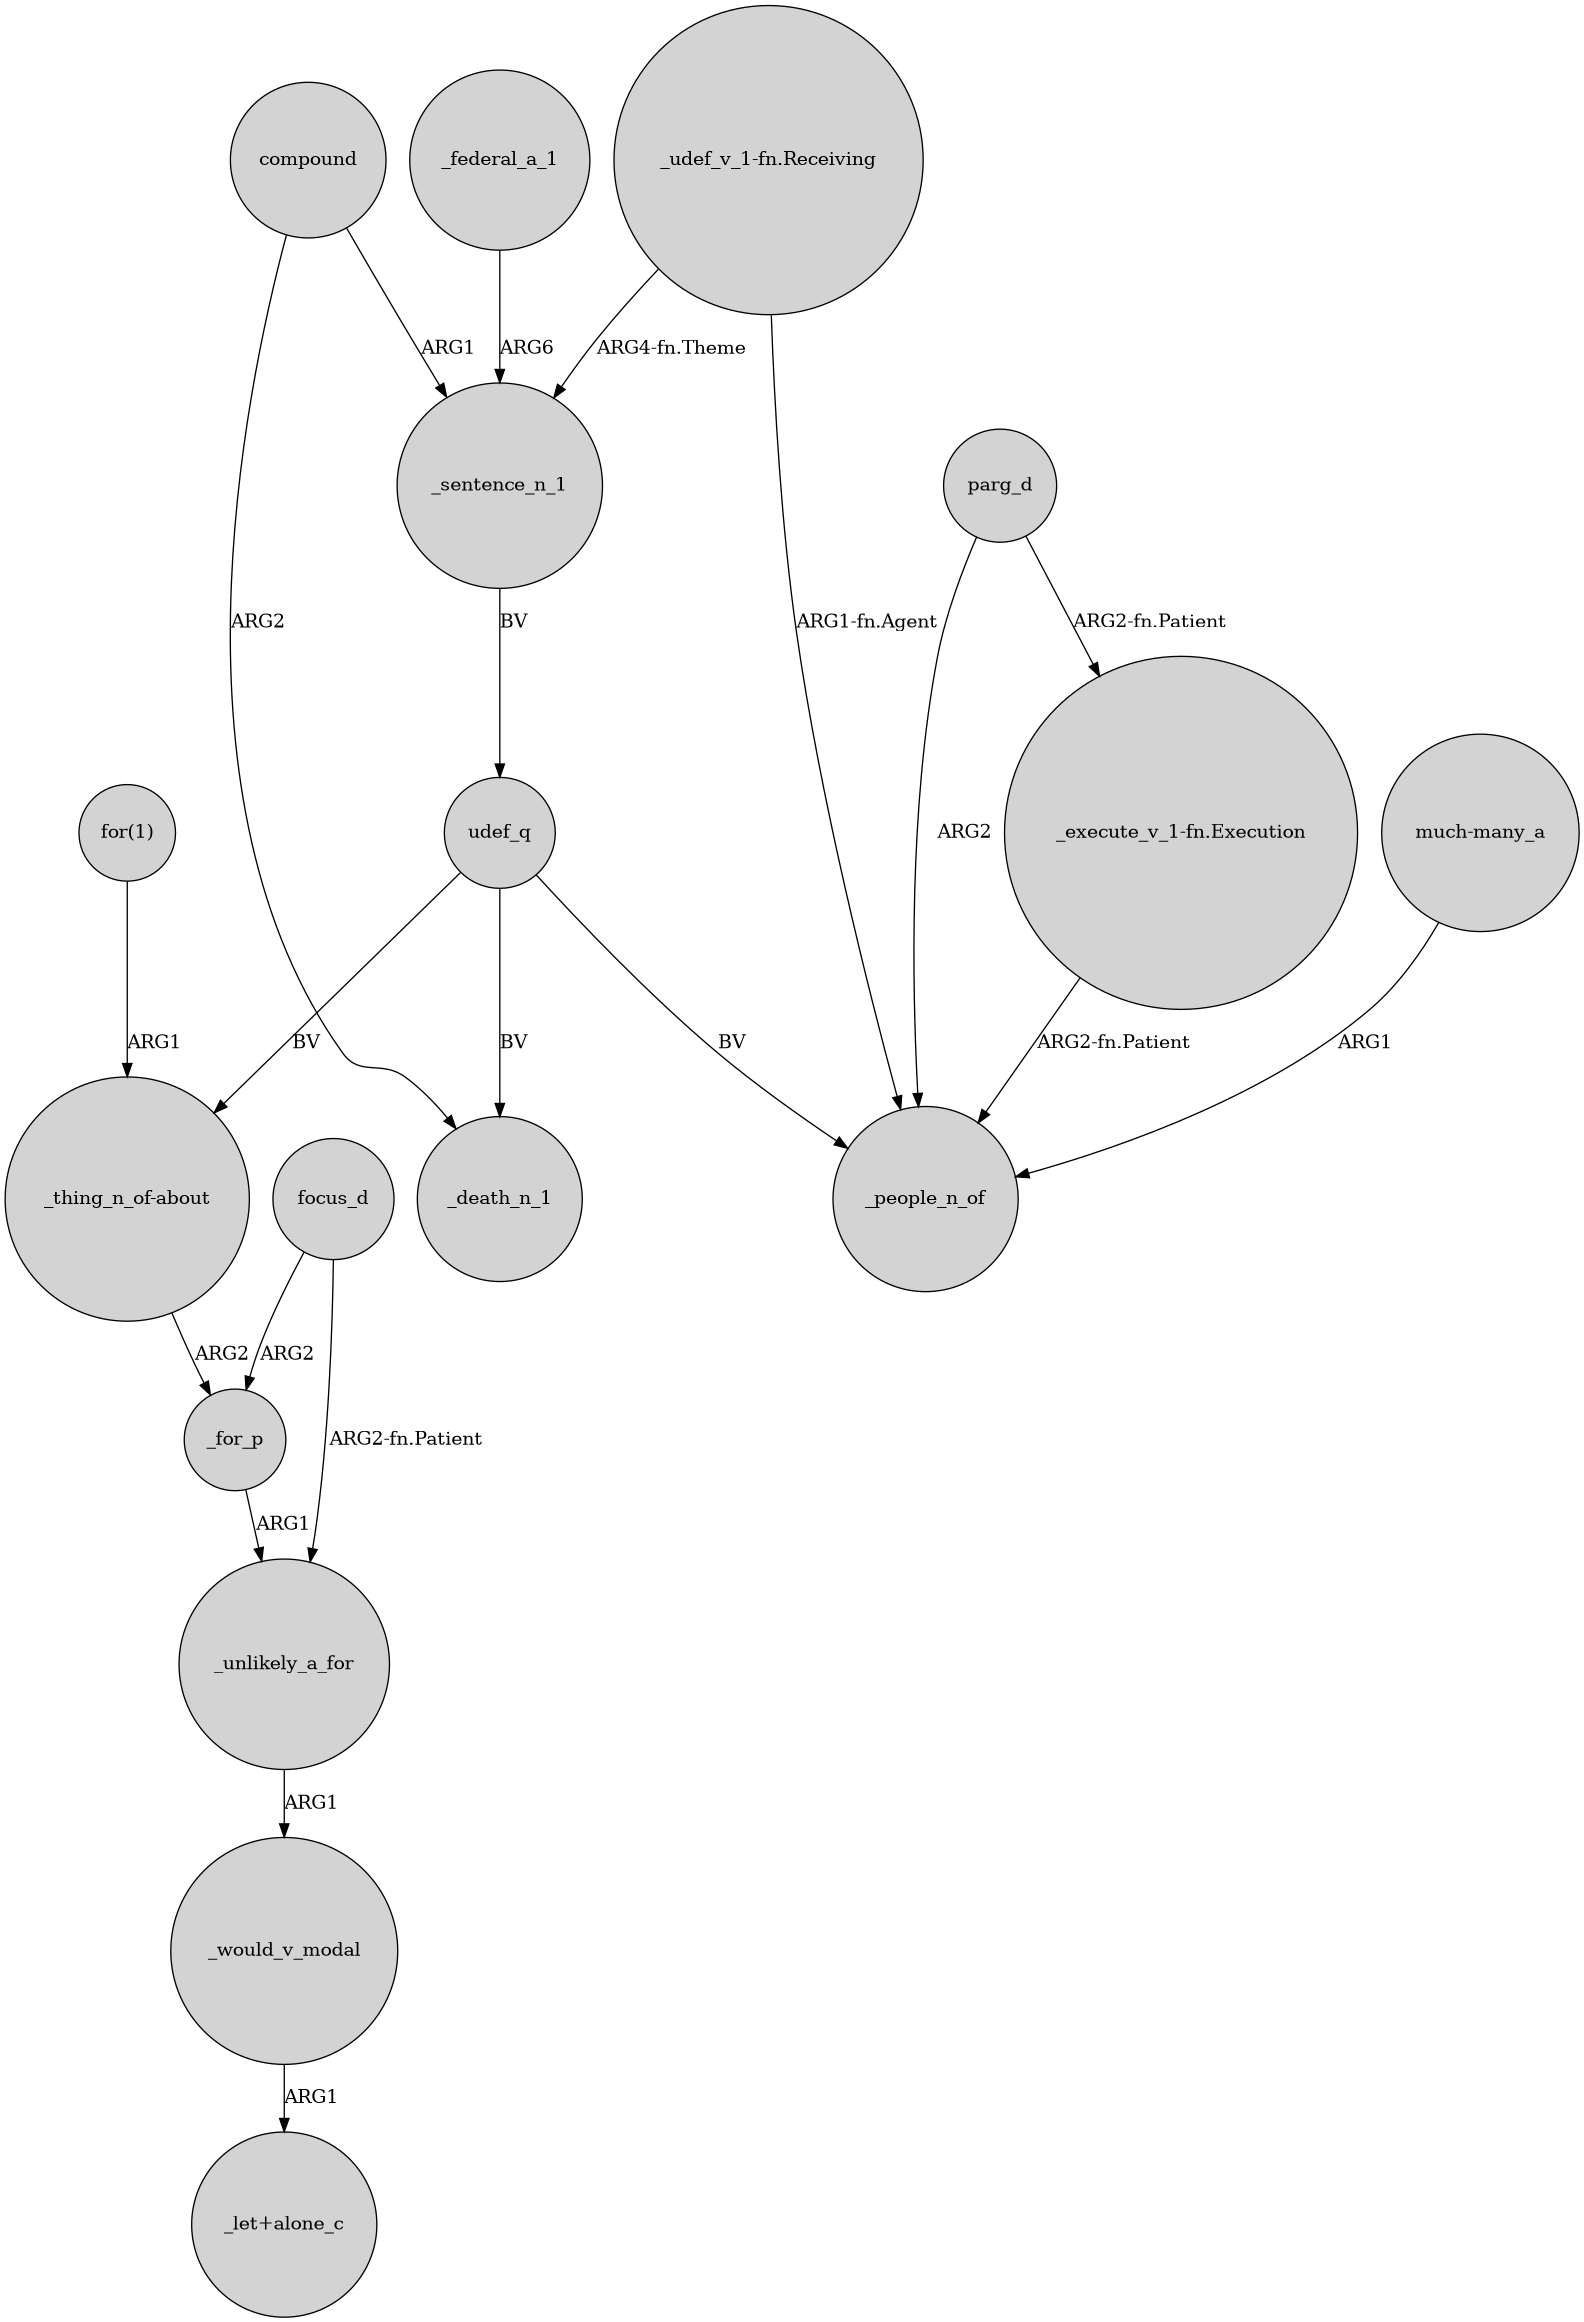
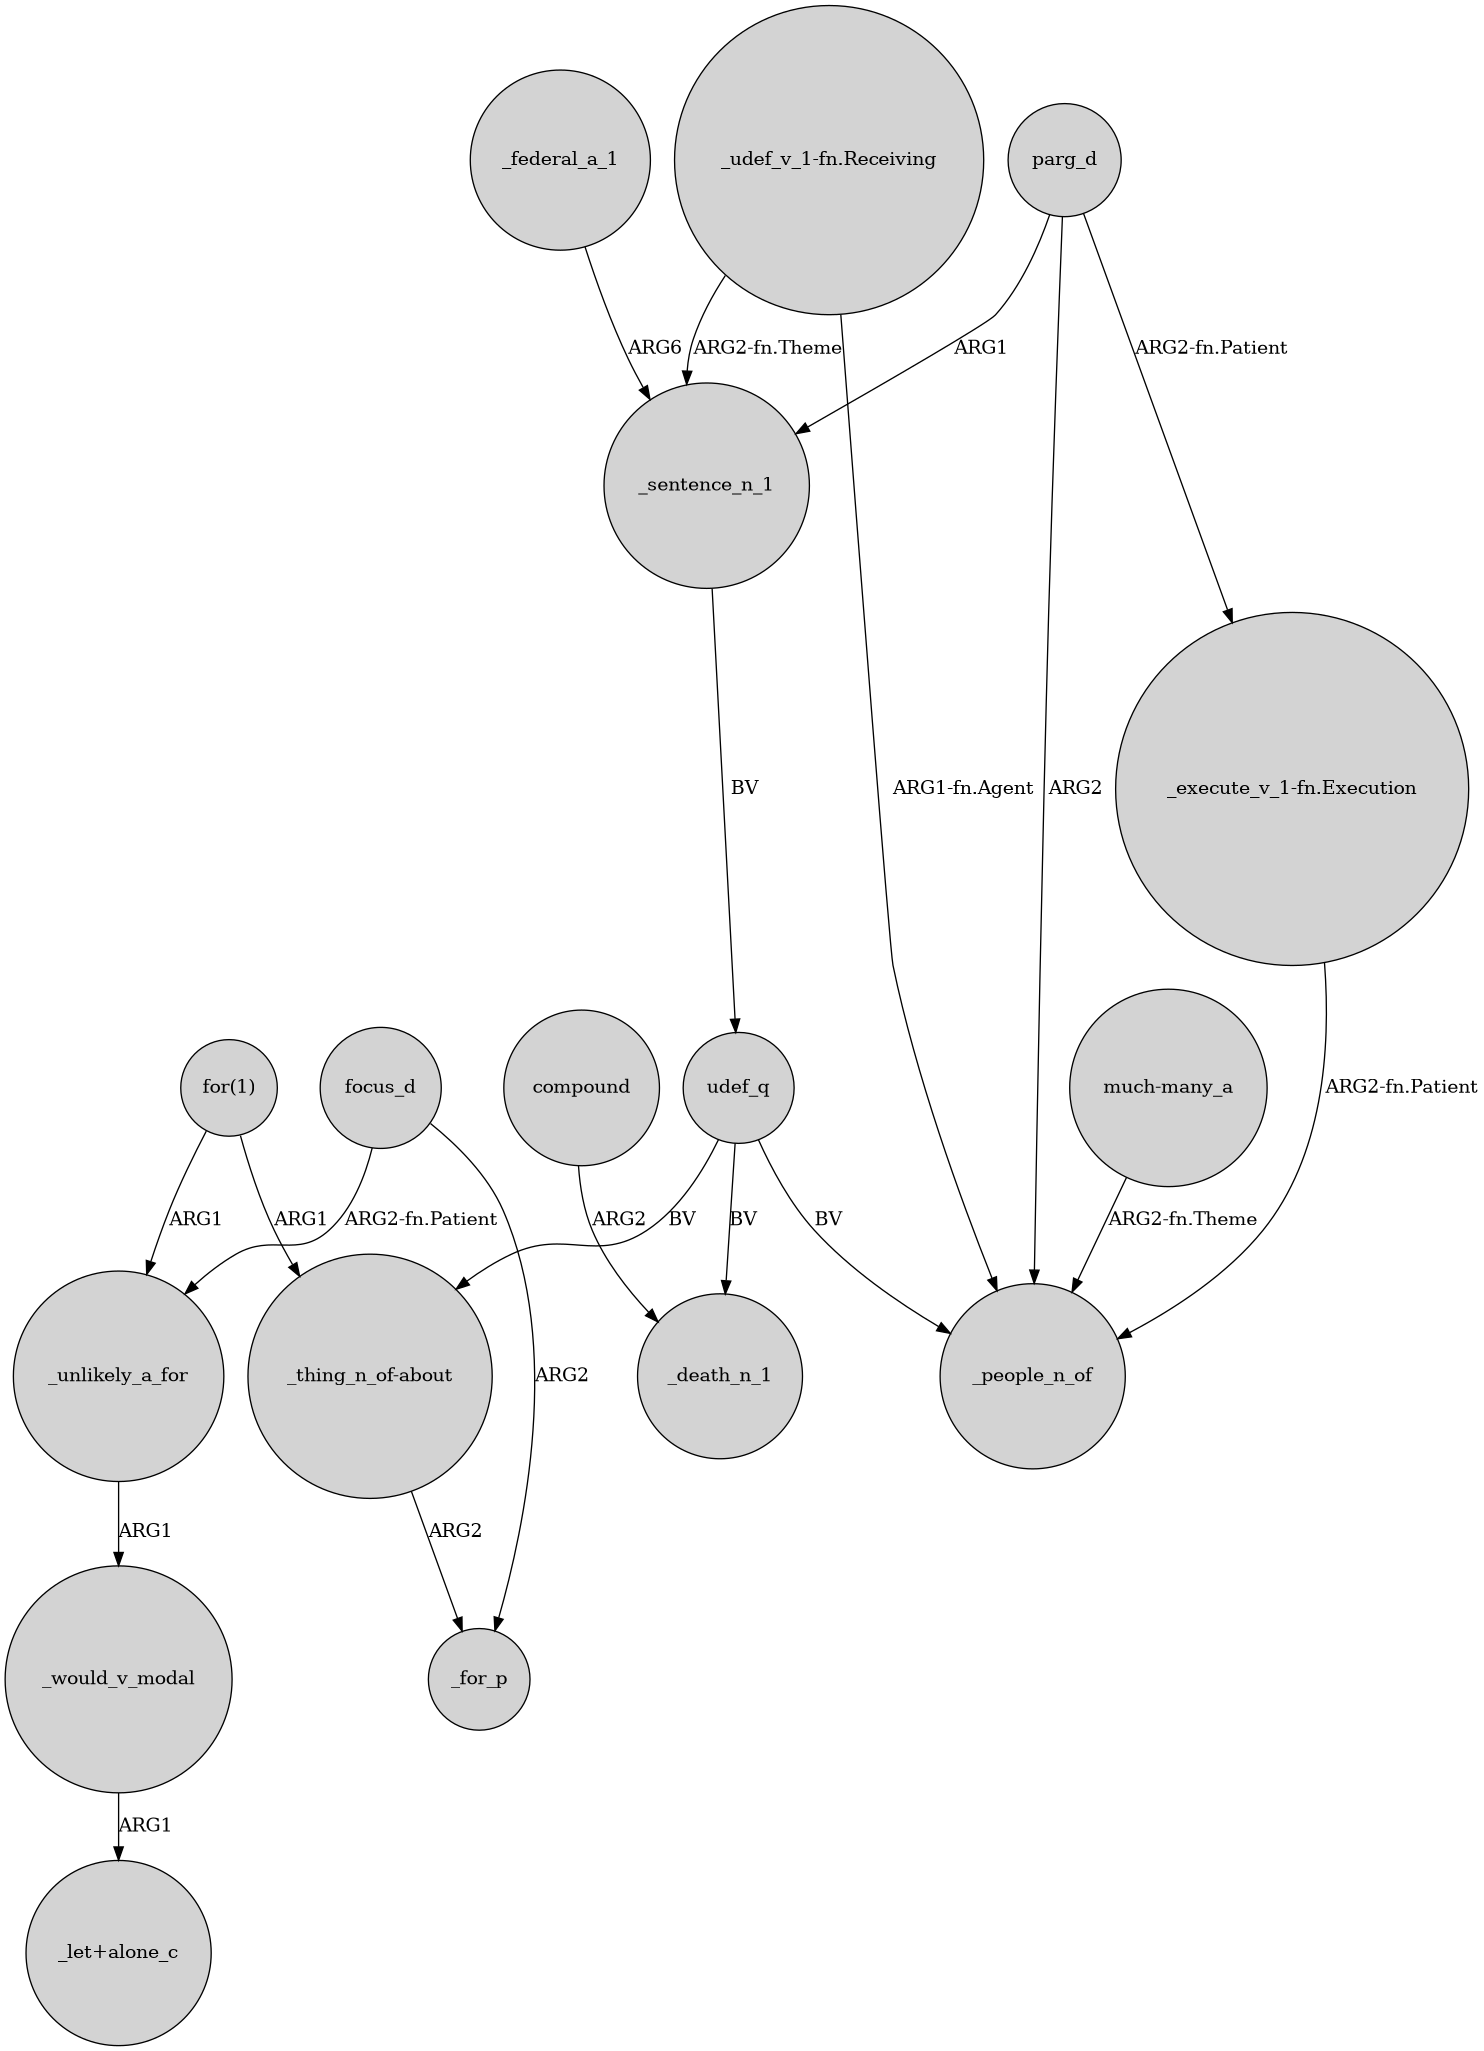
edge "compound" -> "_sentence_n_1": now "parg_d" -> "_sentence_n_1"
edge "_udef_v_1-fn.Receiving" -> "_sentence_n_1": label "ARG4-fn.Theme" -> "ARG2-fn.Theme"
edge "much-many_a" -> "_people_n_of": label "ARG1" -> "ARG2-fn.Theme"
edge "_for_p" -> "_unlikely_a_for": now "for(1)" -> "_unlikely_a_for"
